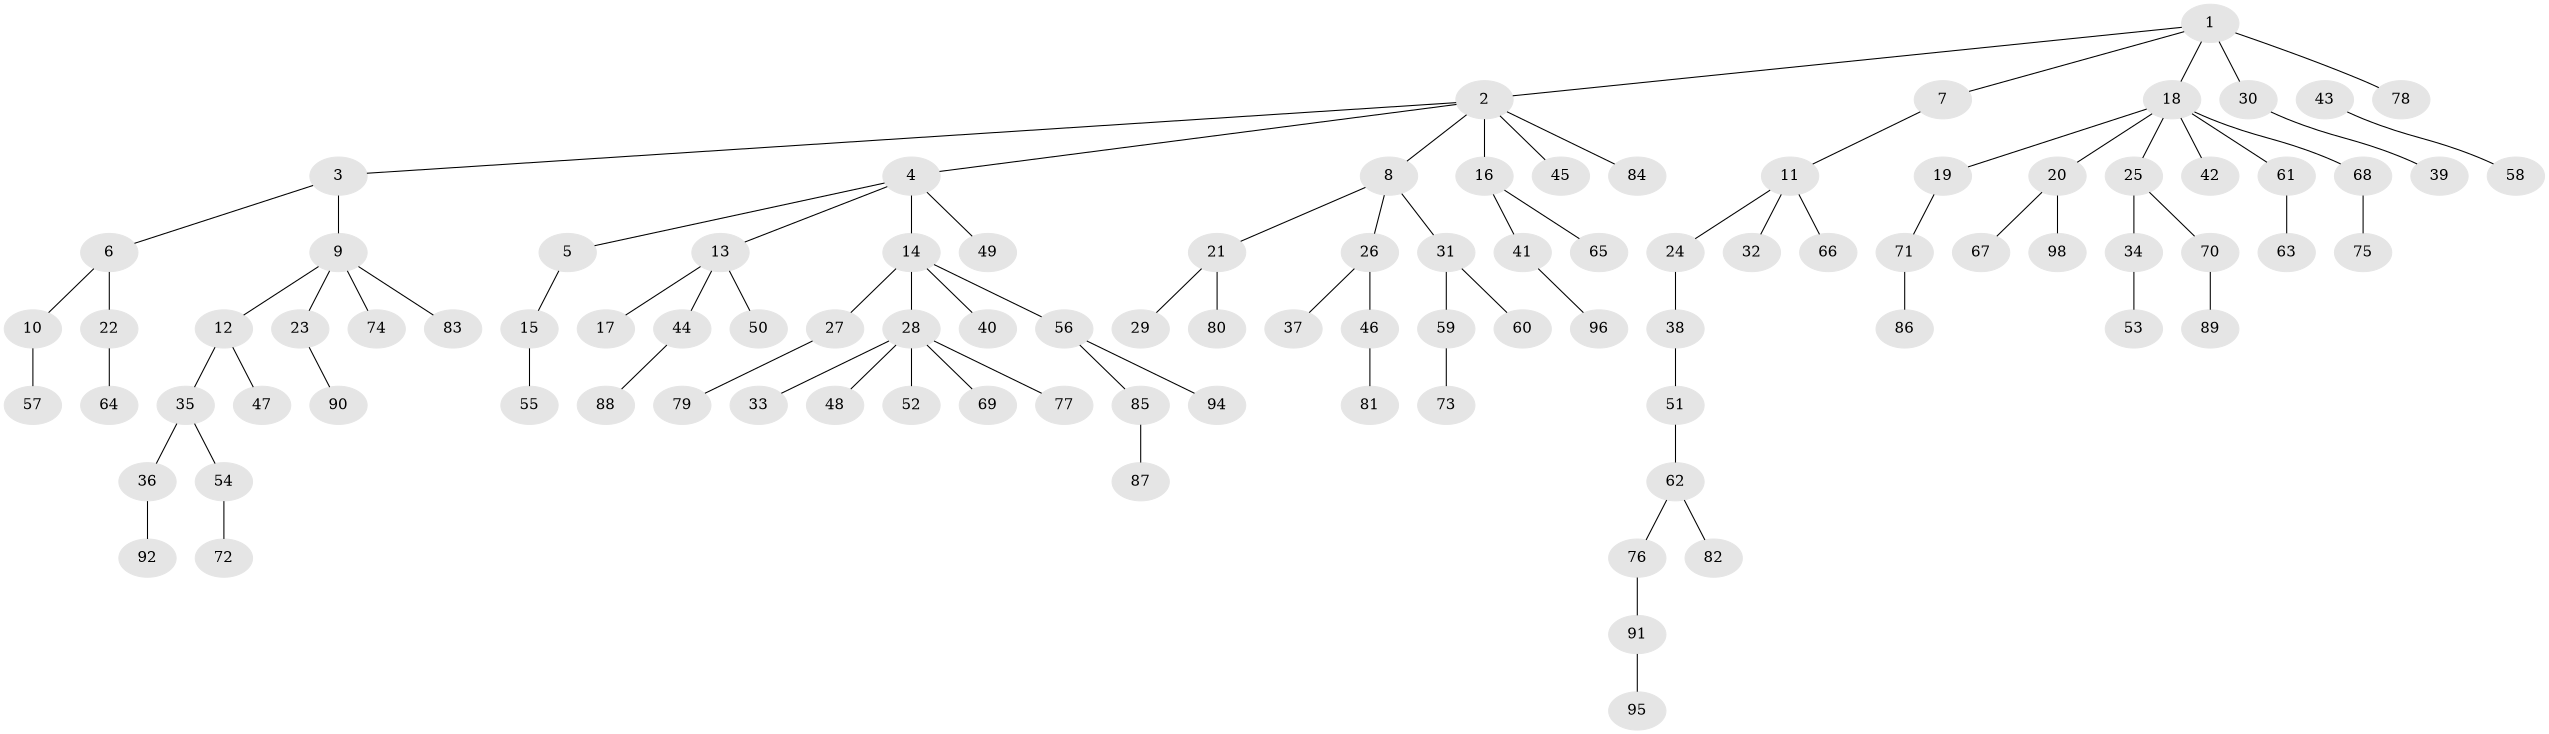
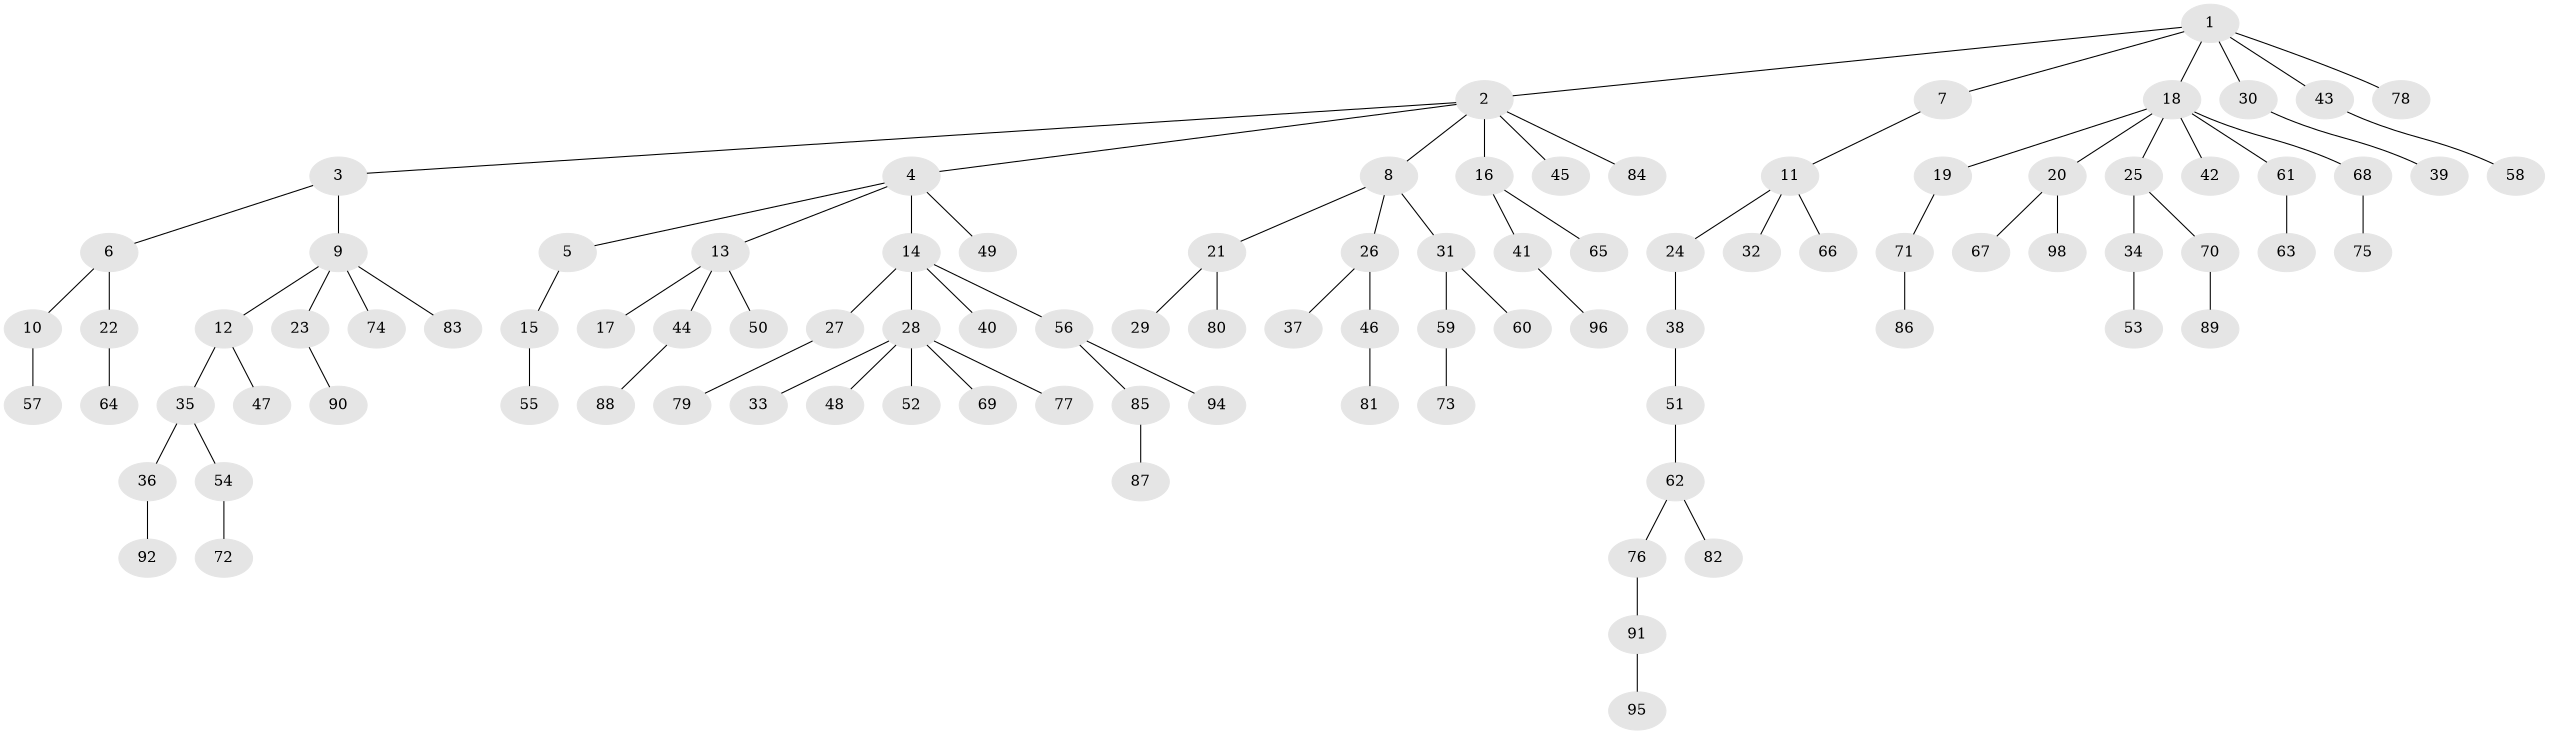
edge "1" -- "43": added
